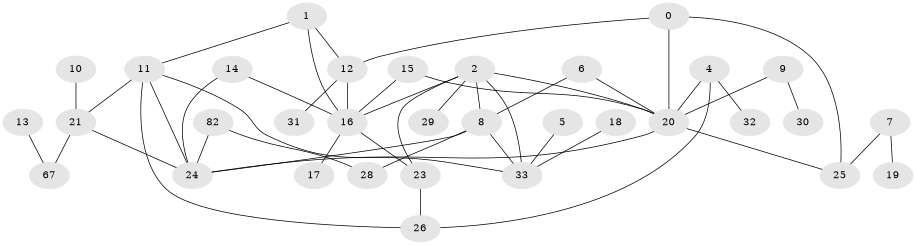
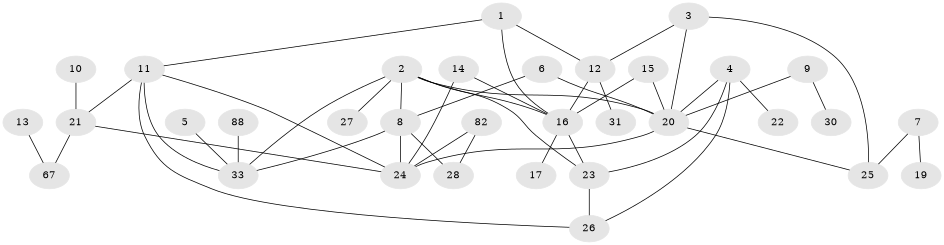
node "0": label "0" -> "3"
node "29": label "29" -> "27"
node "18": label "18" -> "88"
node "32": label "32" -> "22"
edge "4" -- "23": added
